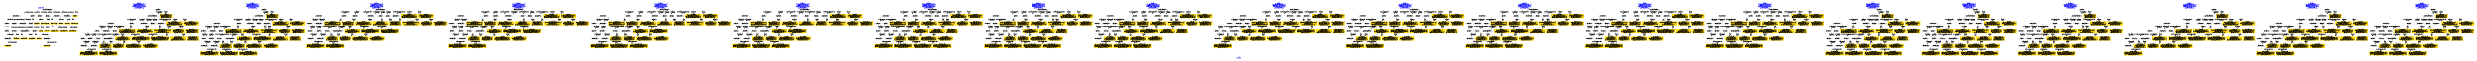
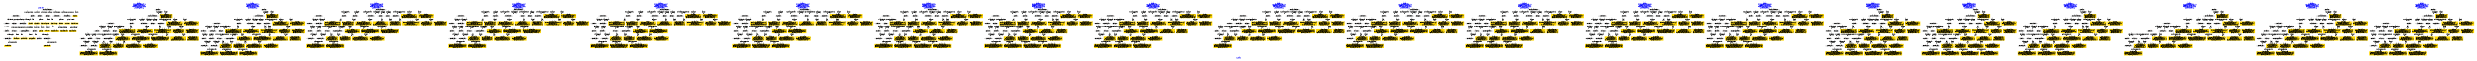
edge "E40_Legal_Body1" -> "Object Link Source": label "label" -> "member"
node "Object Title": fillcolor lightgray -> gold
node "Artist Name": fillcolor gold -> lightgray
